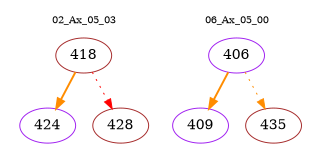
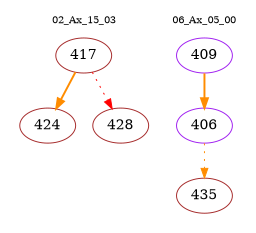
cluster "02_Ax_05_03": label "02_Ax_05_03" -> "02_Ax_15_03"
node "418": label "418" -> "417"
edge "406" -> "409": reversed
node "424": color purple -> brown
